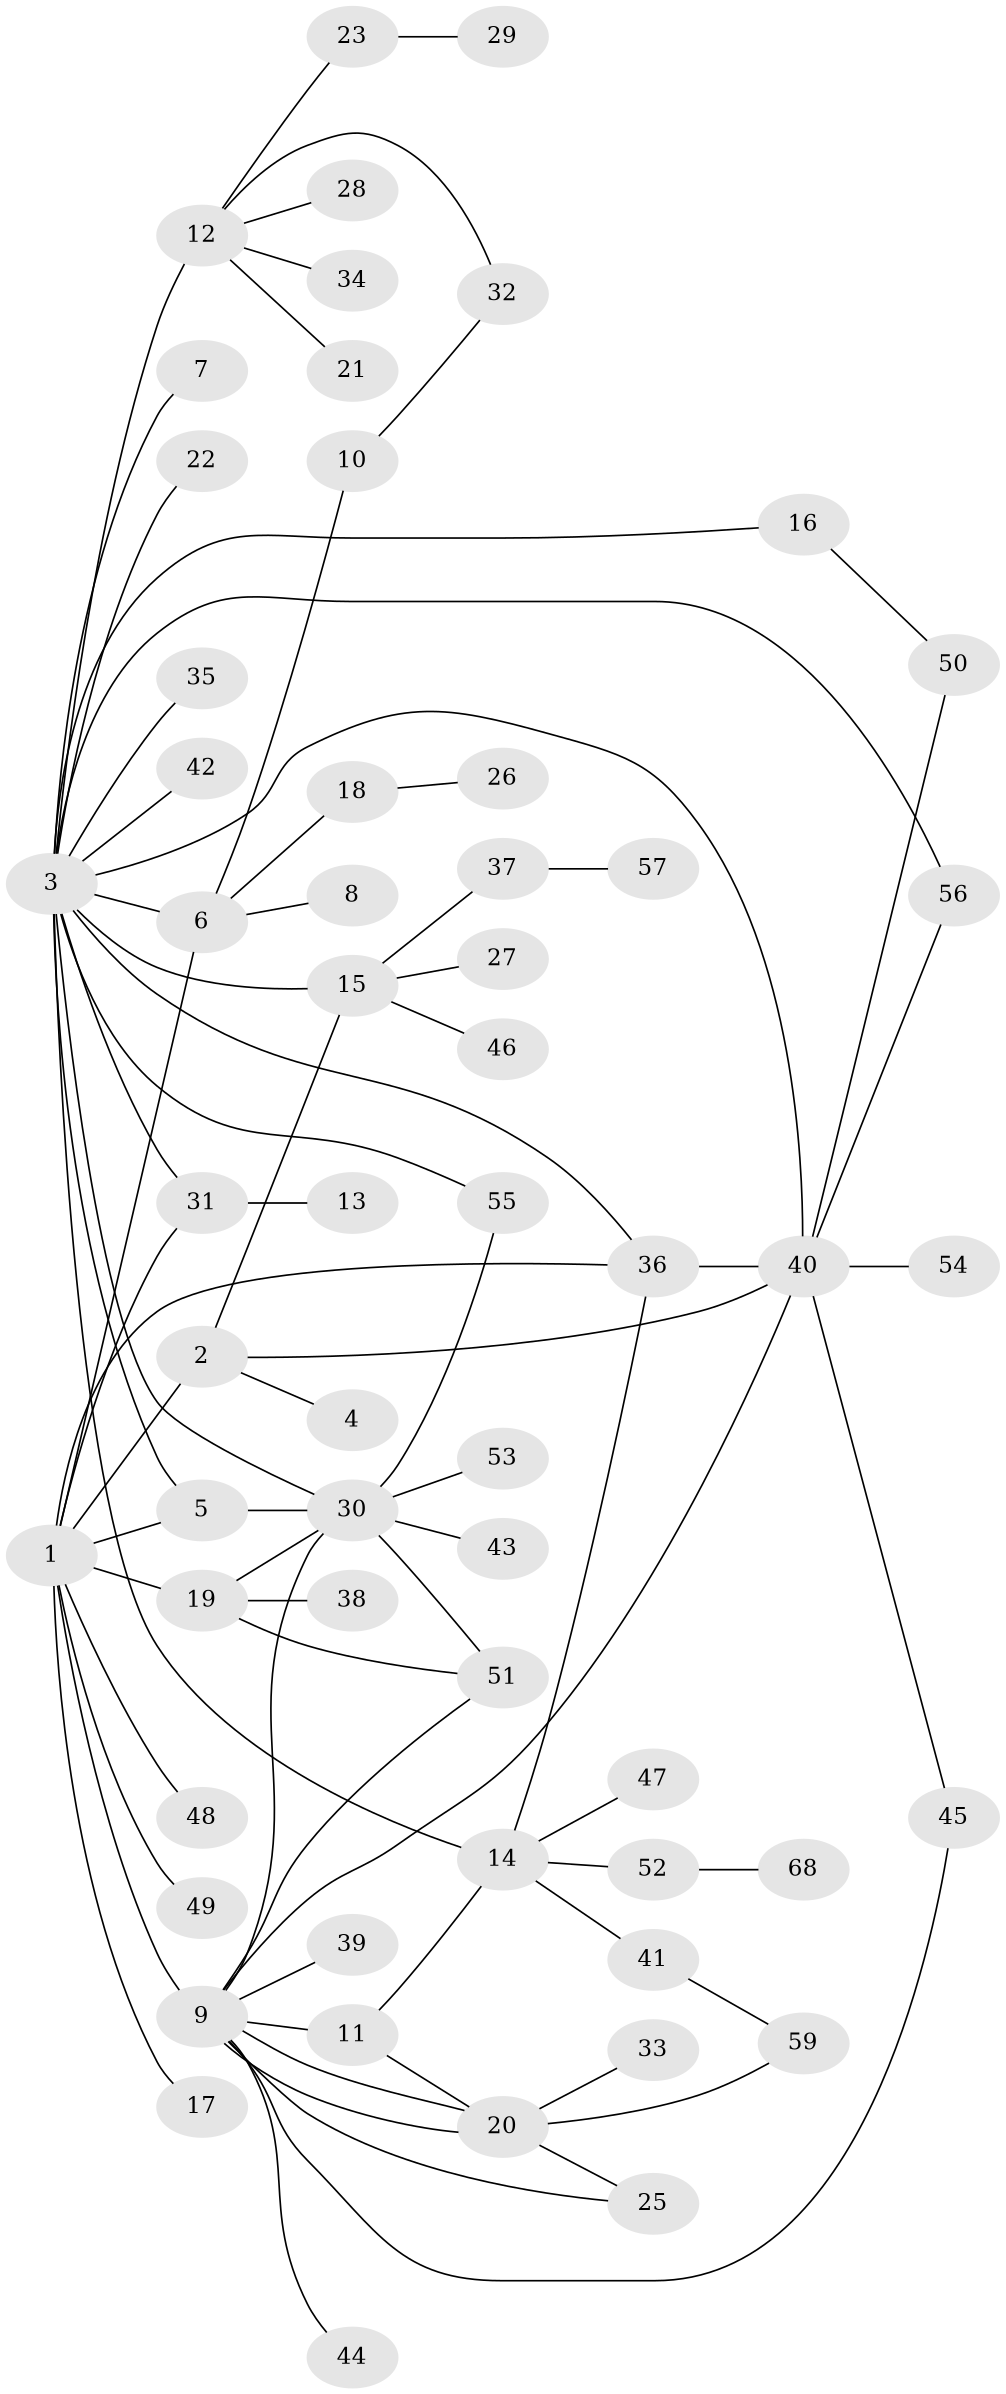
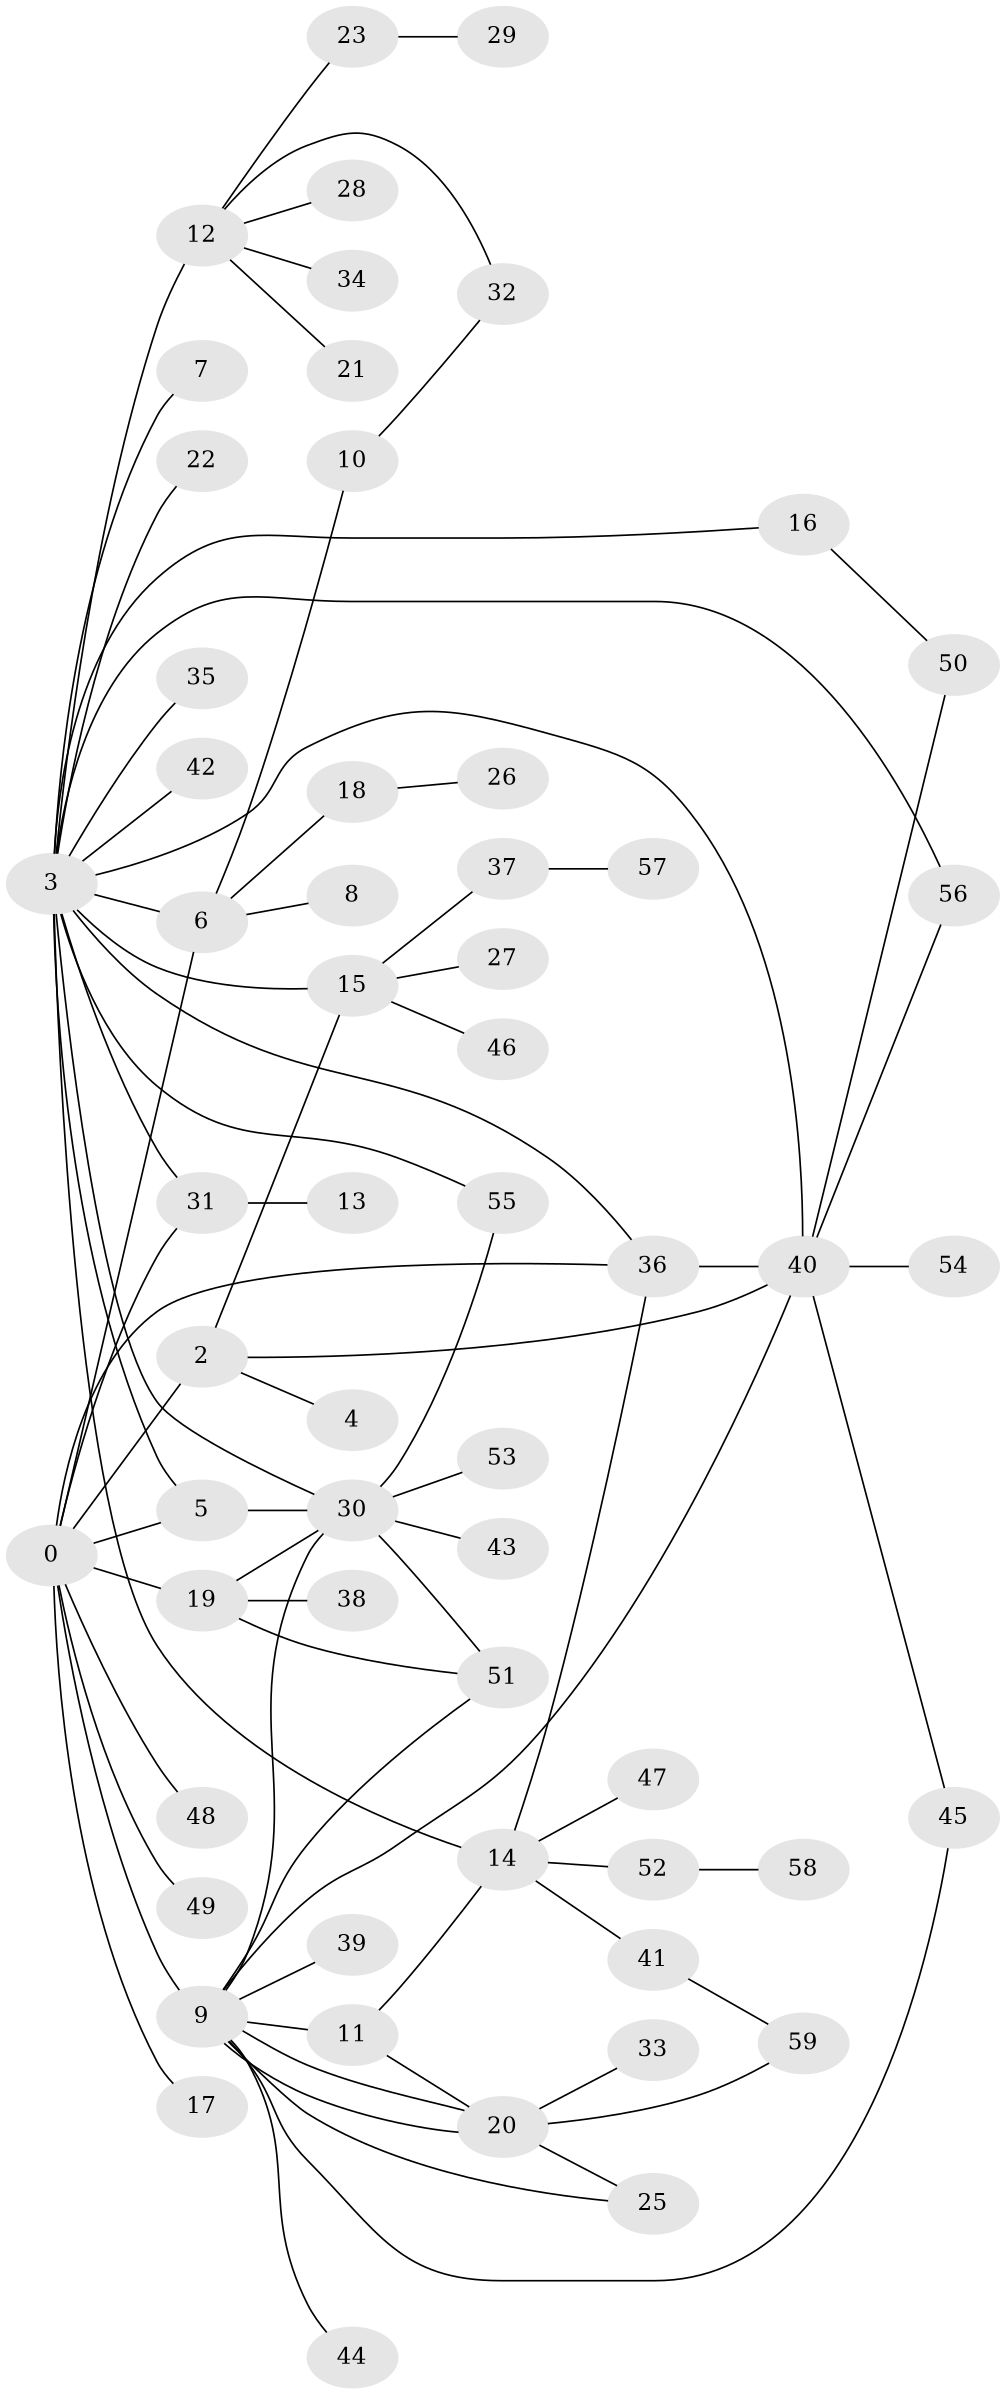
node "1": label "1" -> "0"
node "68": label "68" -> "58"
